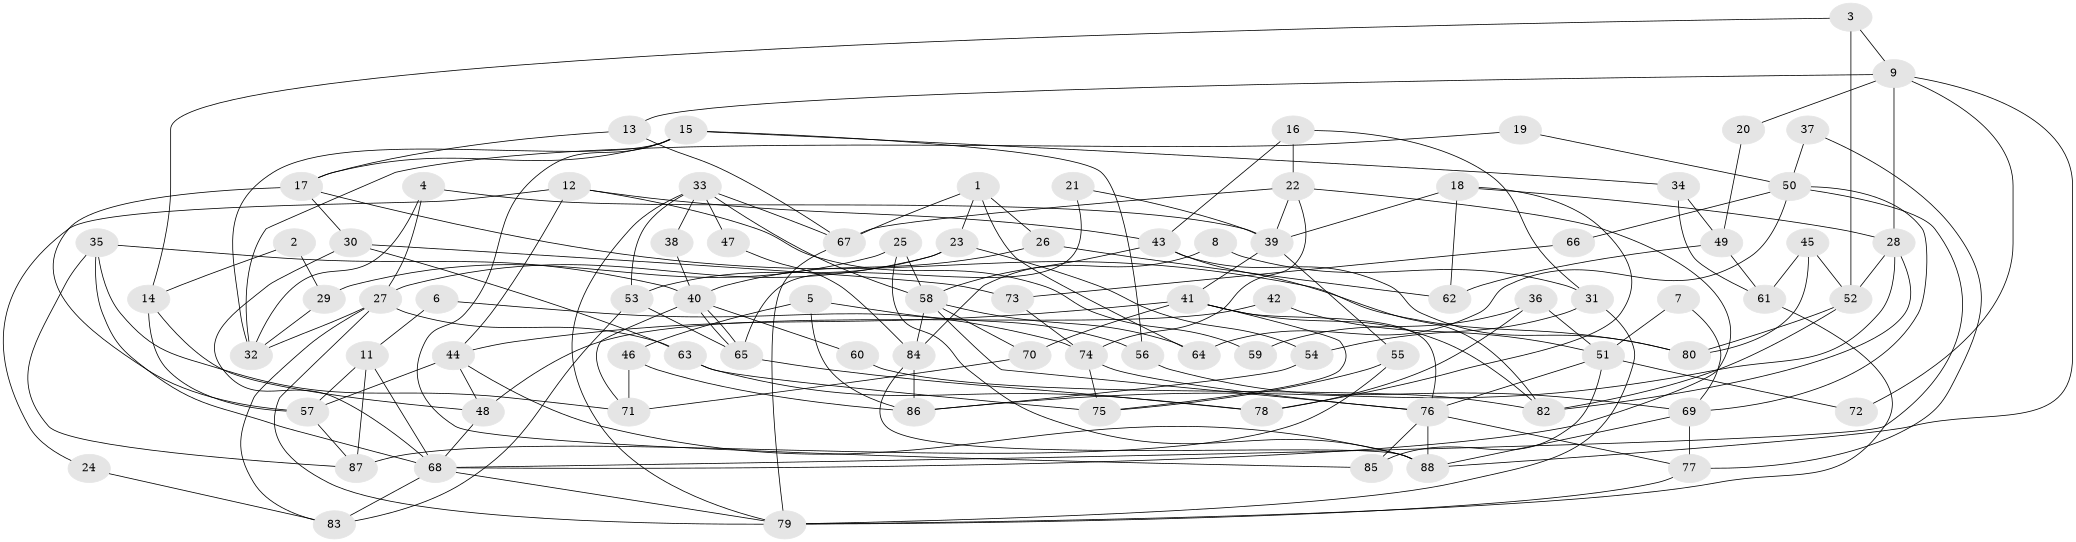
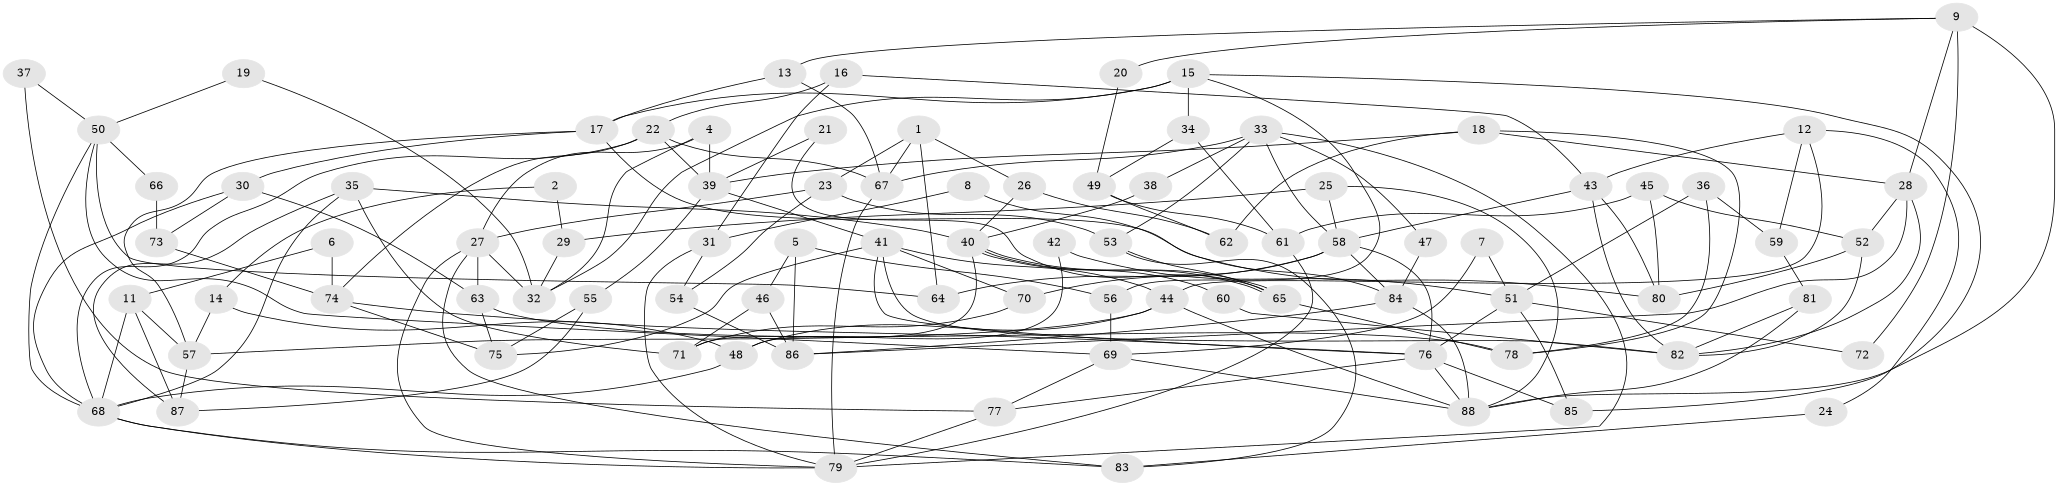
node "3": removed
node "81": added
